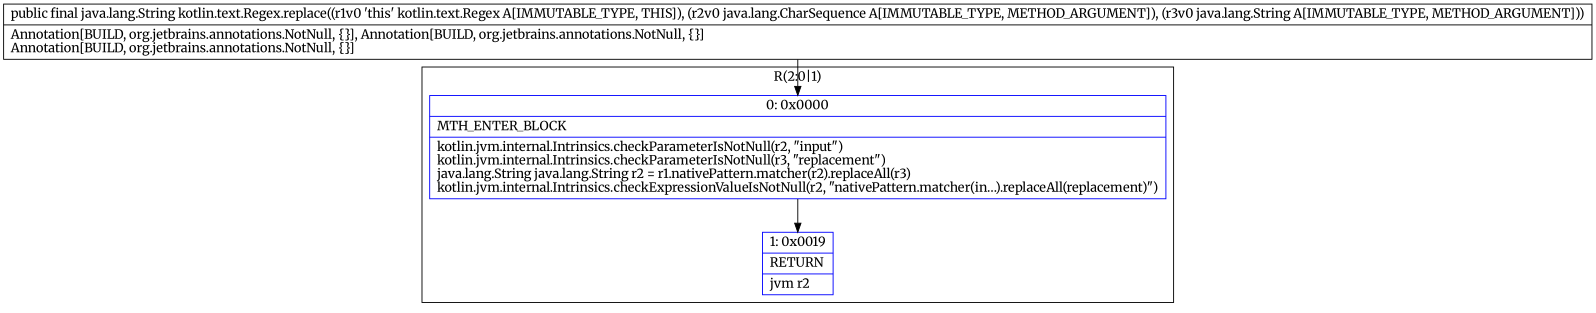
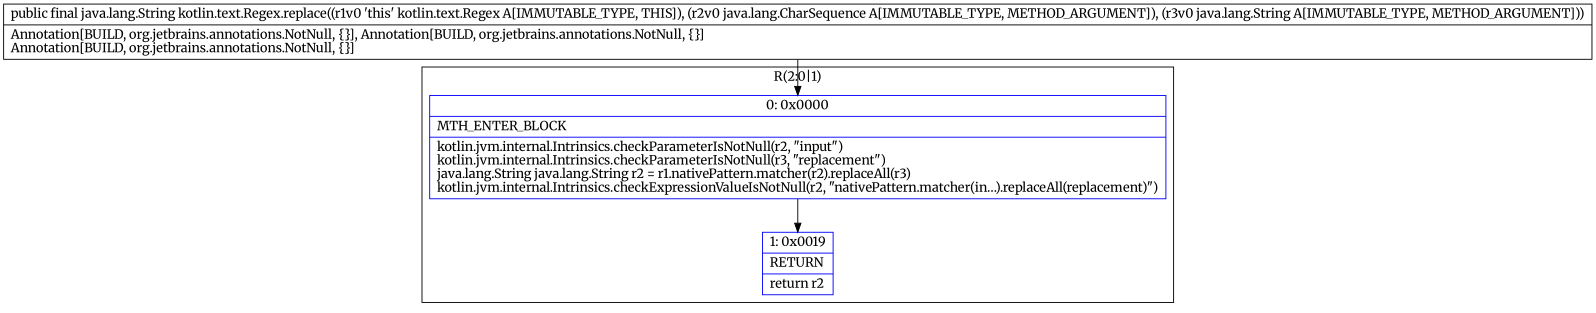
node "1: 0x0019": text "jvm r2" -> "return r2"
